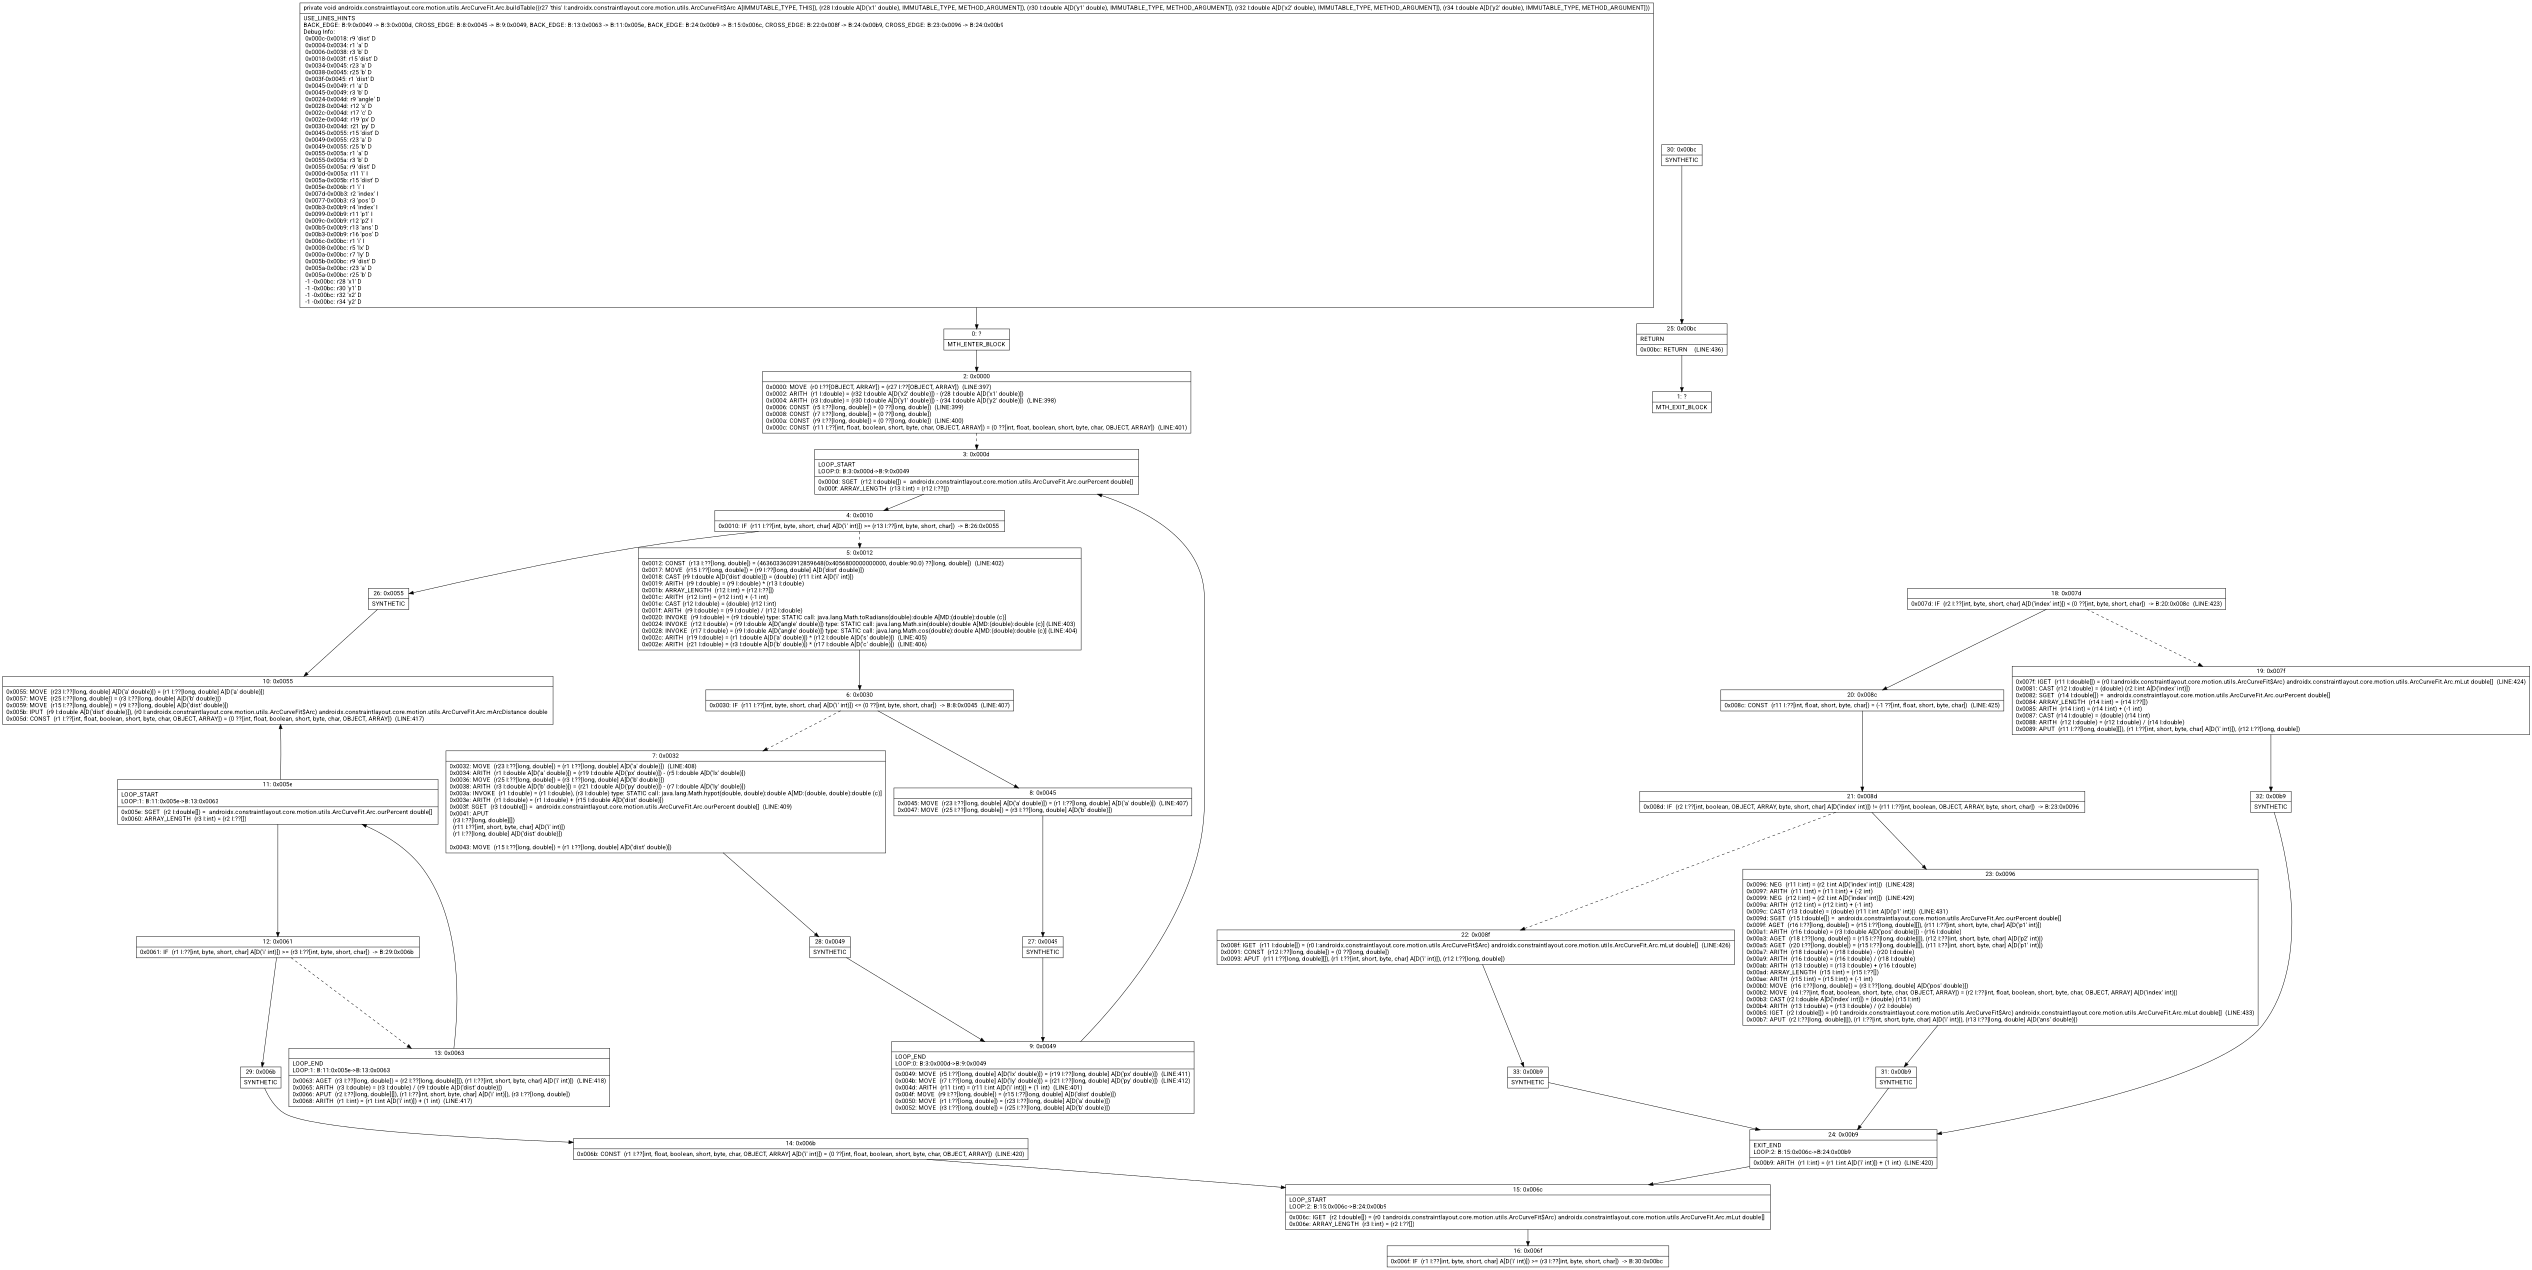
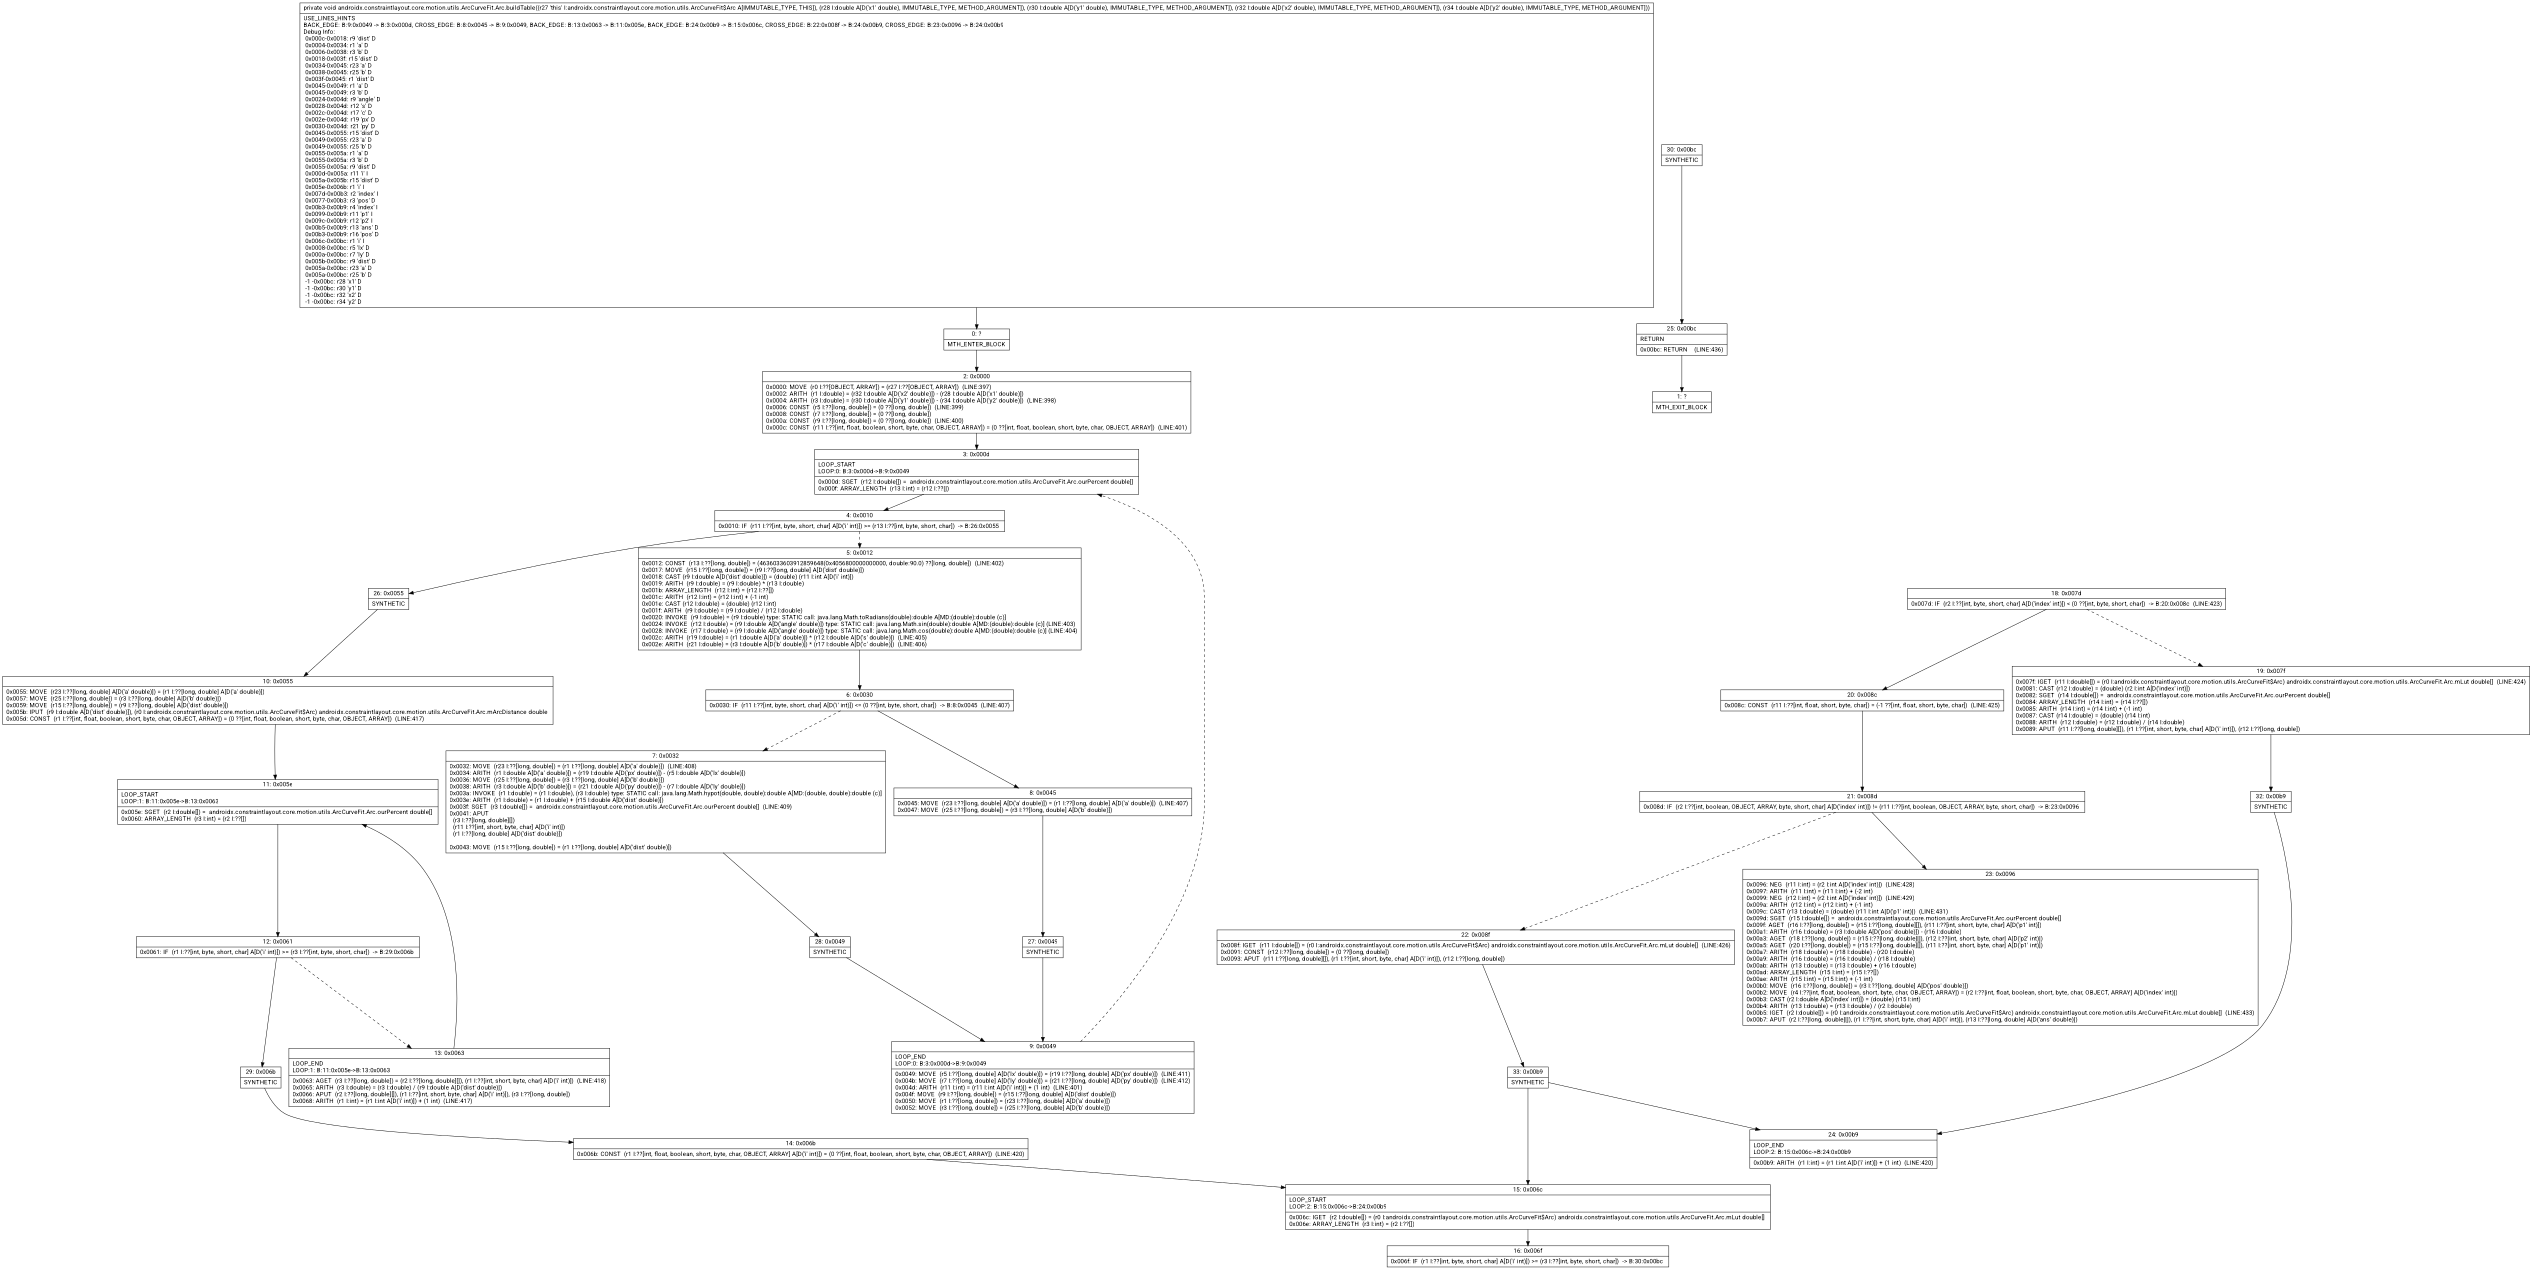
edge "2: 0x0000" -> "3: 0x000d": style dashed -> solid
edge "11: 0x005e" -> "10: 0x0055": reversed
edge "9: 0x0049" -> "3: 0x000d": style solid -> dashed
node "31: 0x00b9": removed
node "24: 0x00b9": text "EXIT_END" -> "LOOP_END"
edge "24: 0x00b9" -> "15: 0x006c": now "33: 0x00b9" -> "15: 0x006c"
